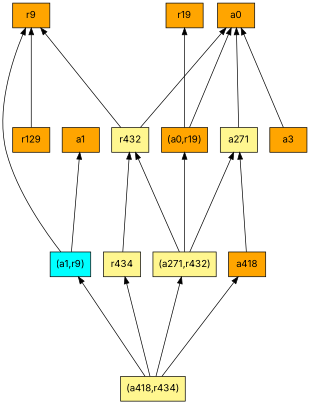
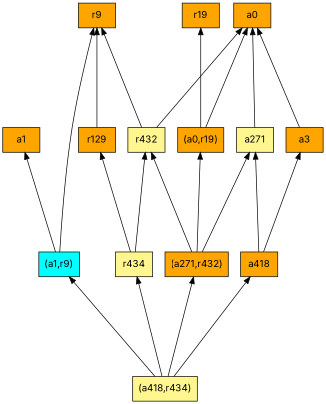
edge "r434" -> "r129": added
edge "a418" -> "a3": added
node "(a271,r432)": fillcolor khaki1 -> orange
